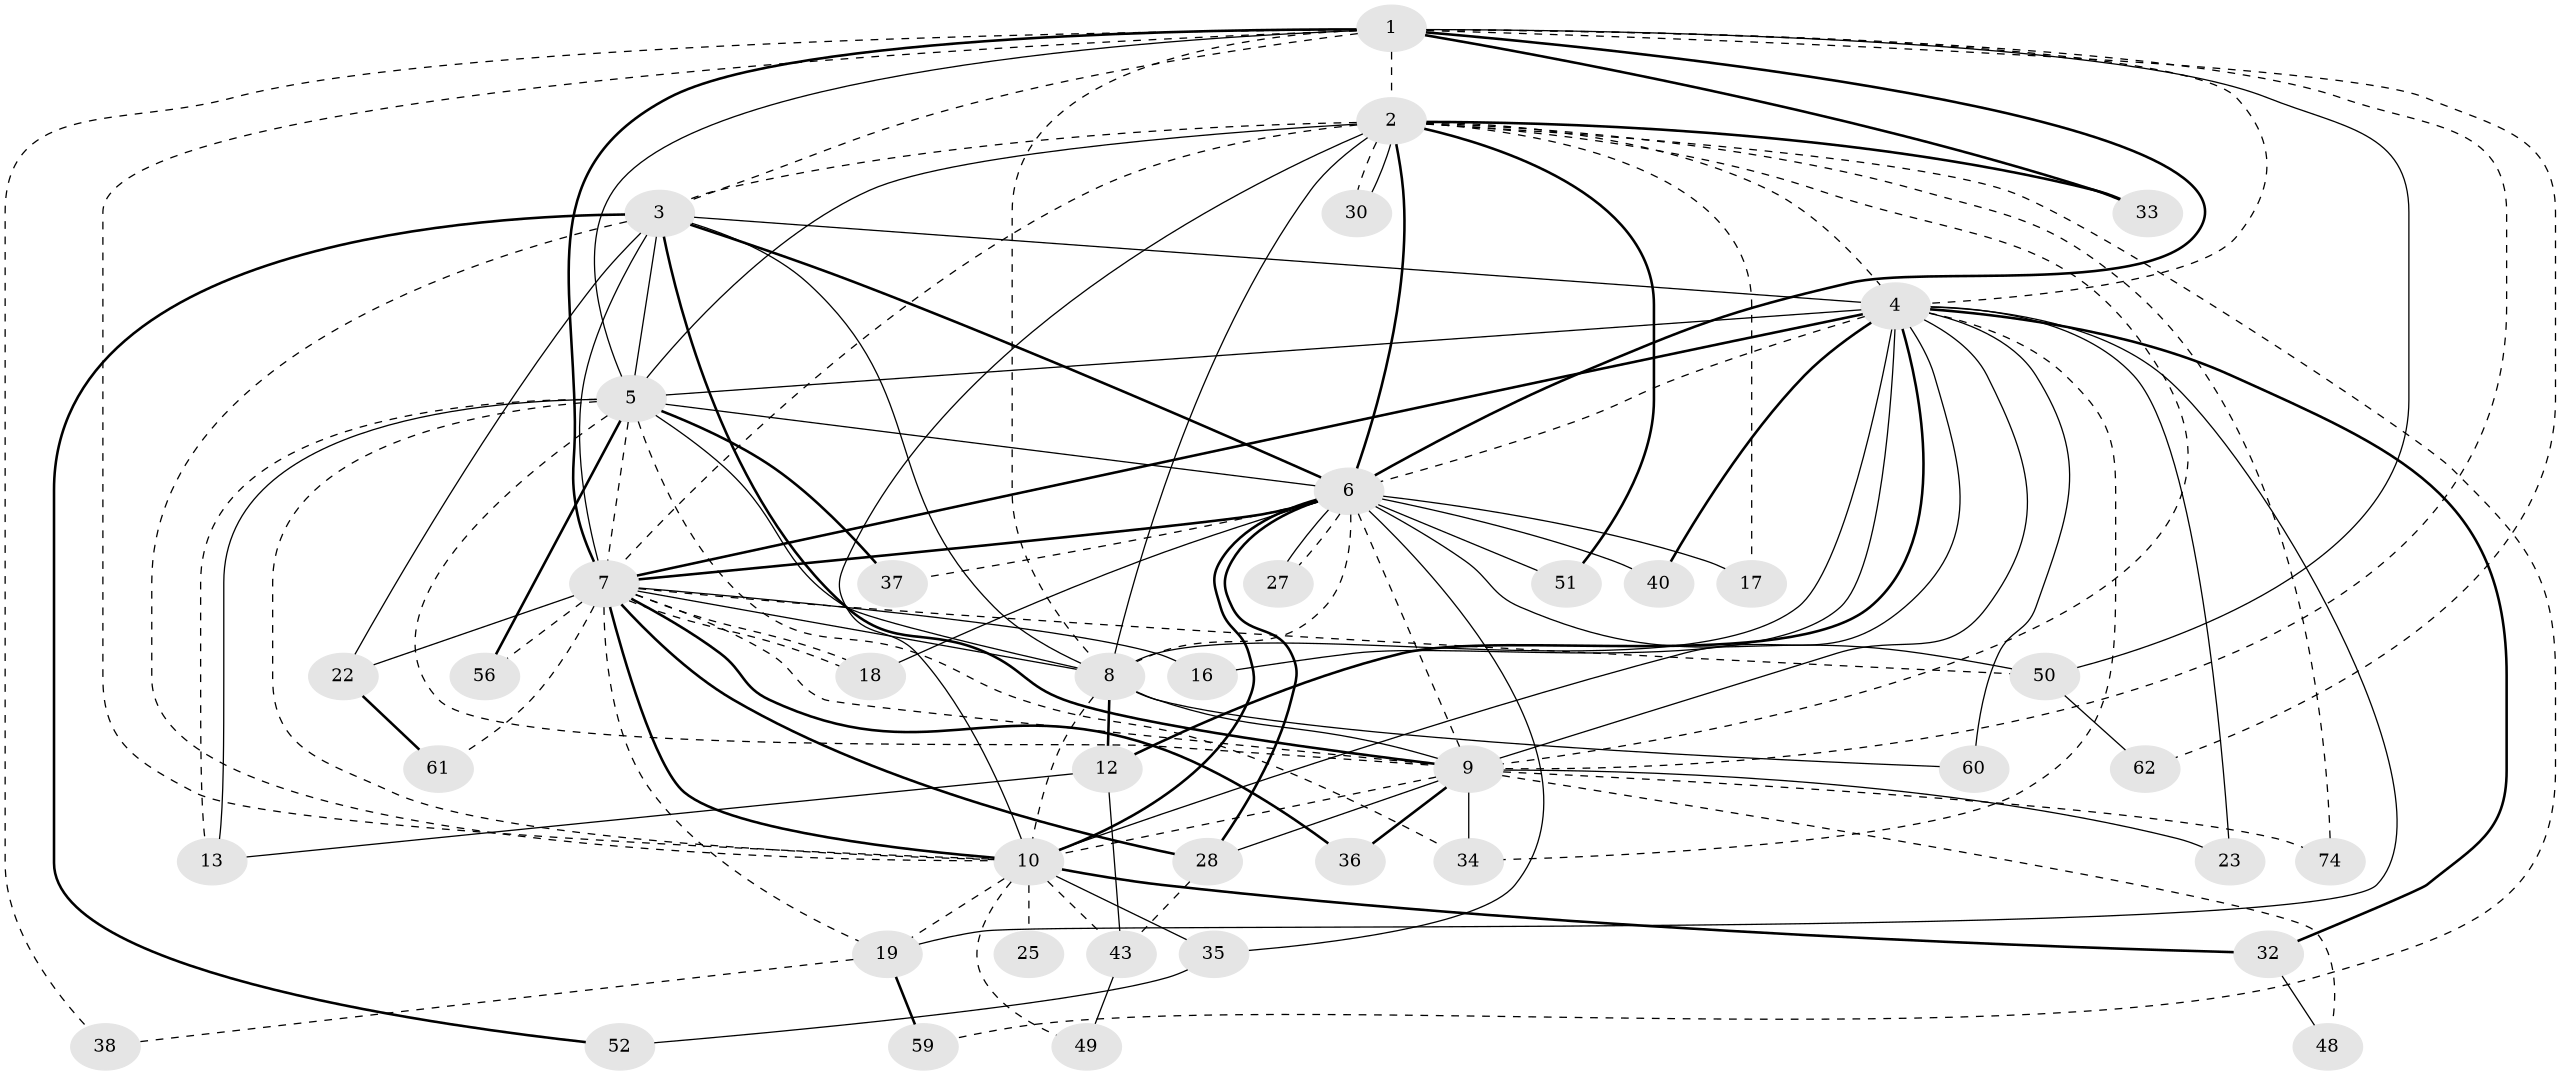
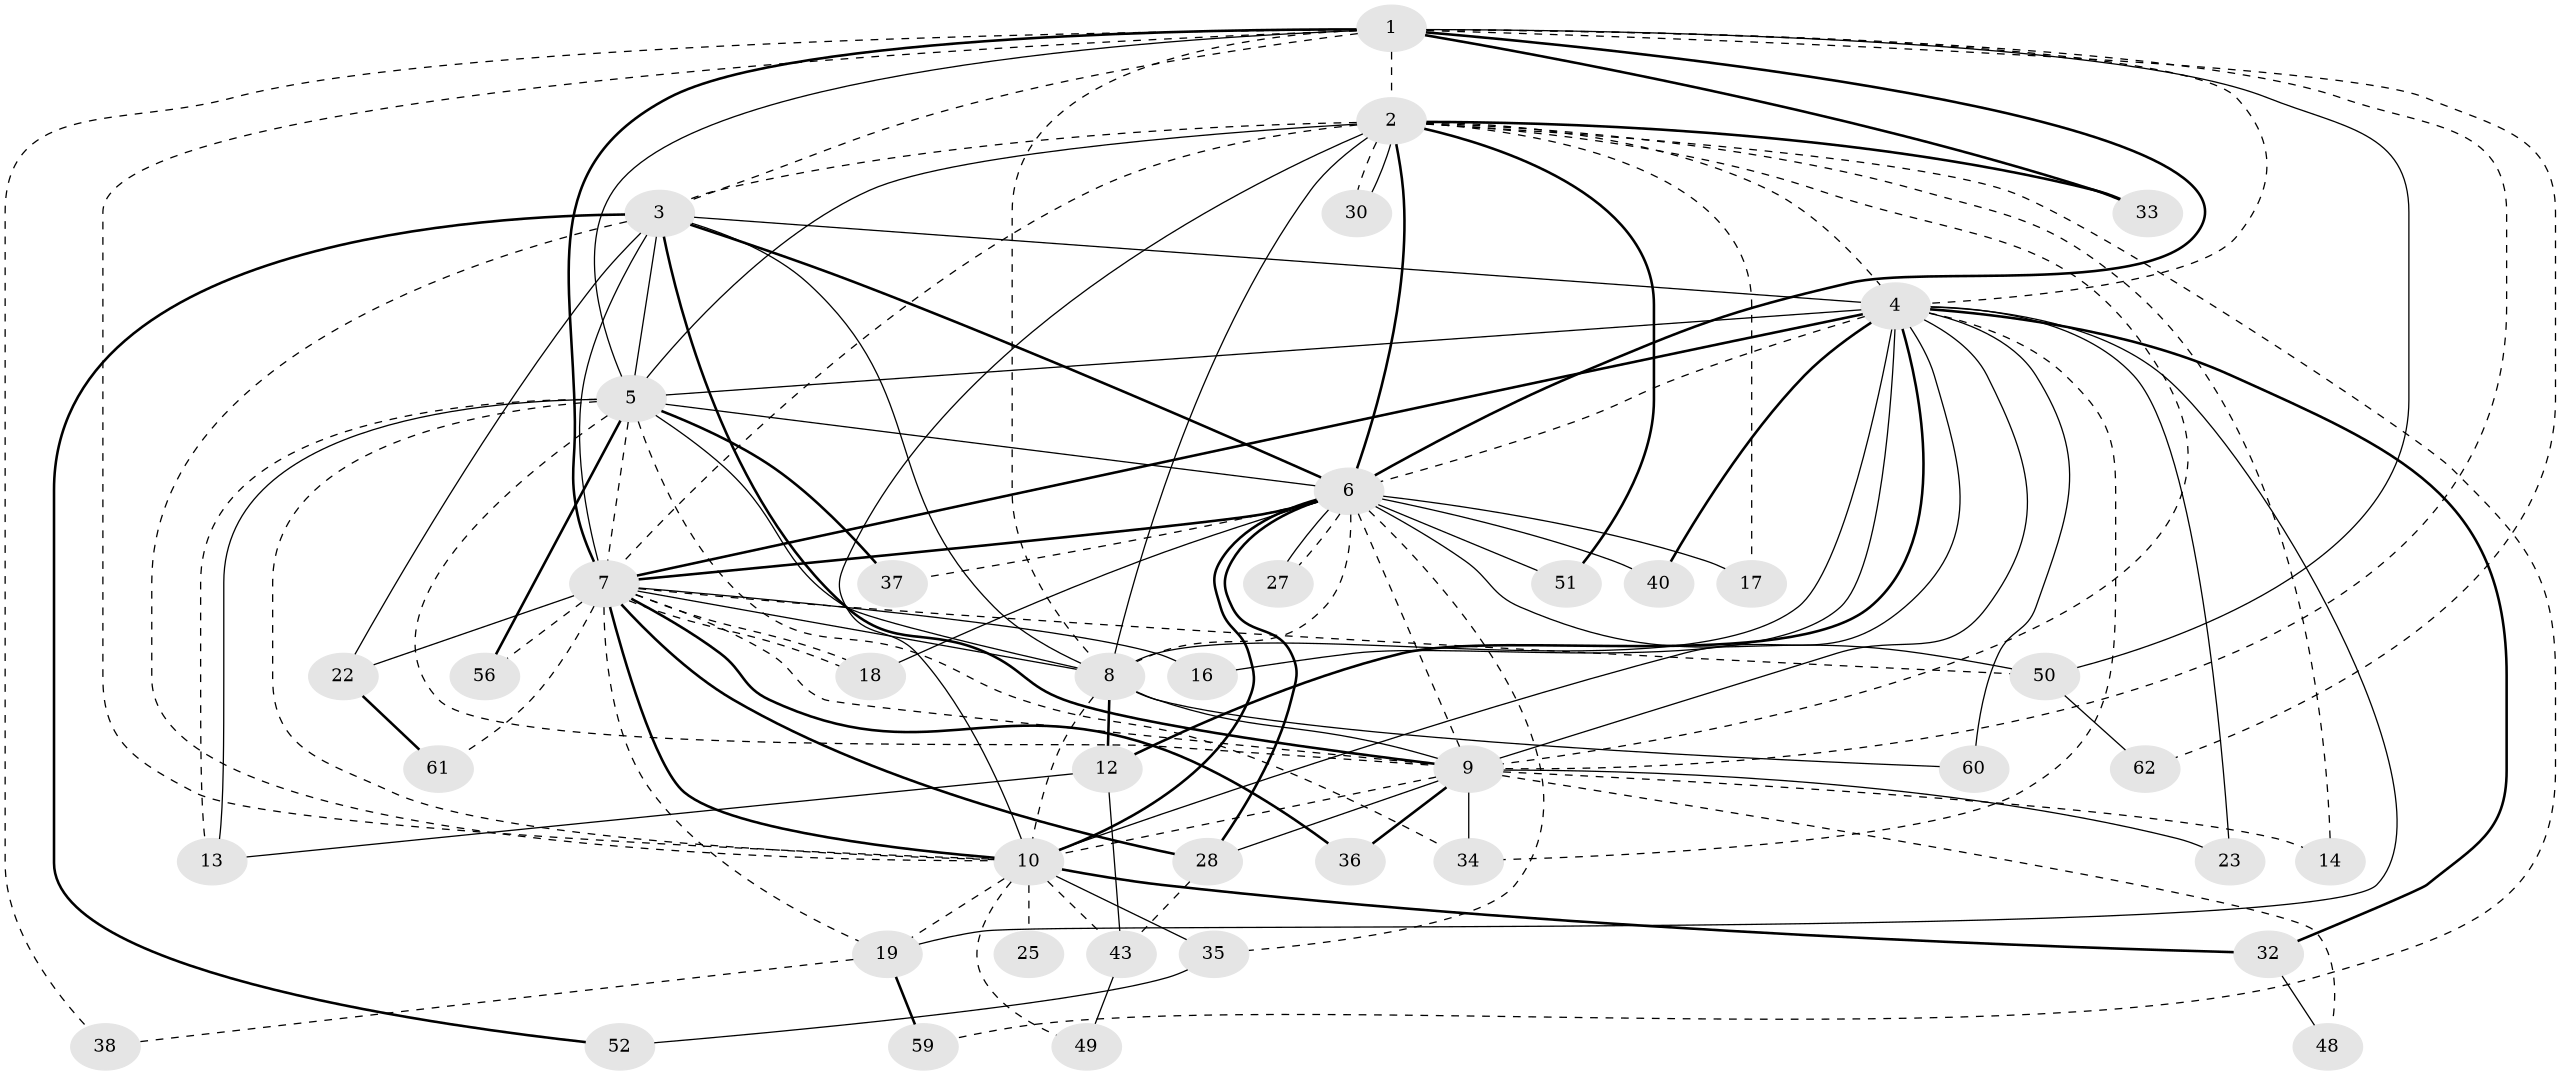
edge "6" -- "35": style solid -> dashed
node "74": label "74" -> "14"
